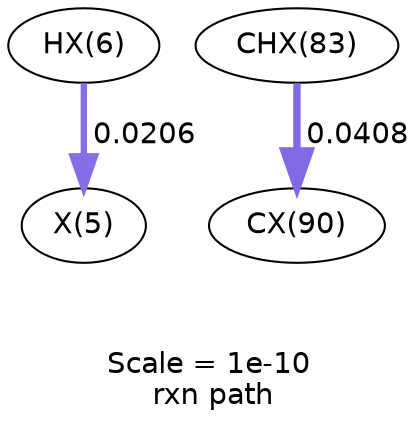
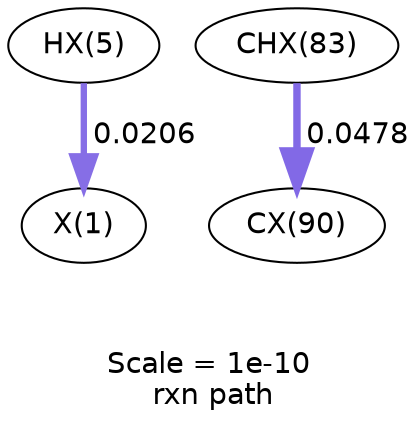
node "HX(6)": label "HX(6)" -> "HX(5)"
edge "CHX(83)" -> "CX(90)": label " 0.0408" -> " 0.0478"
node "X(5)": label "X(5)" -> "X(1)"
